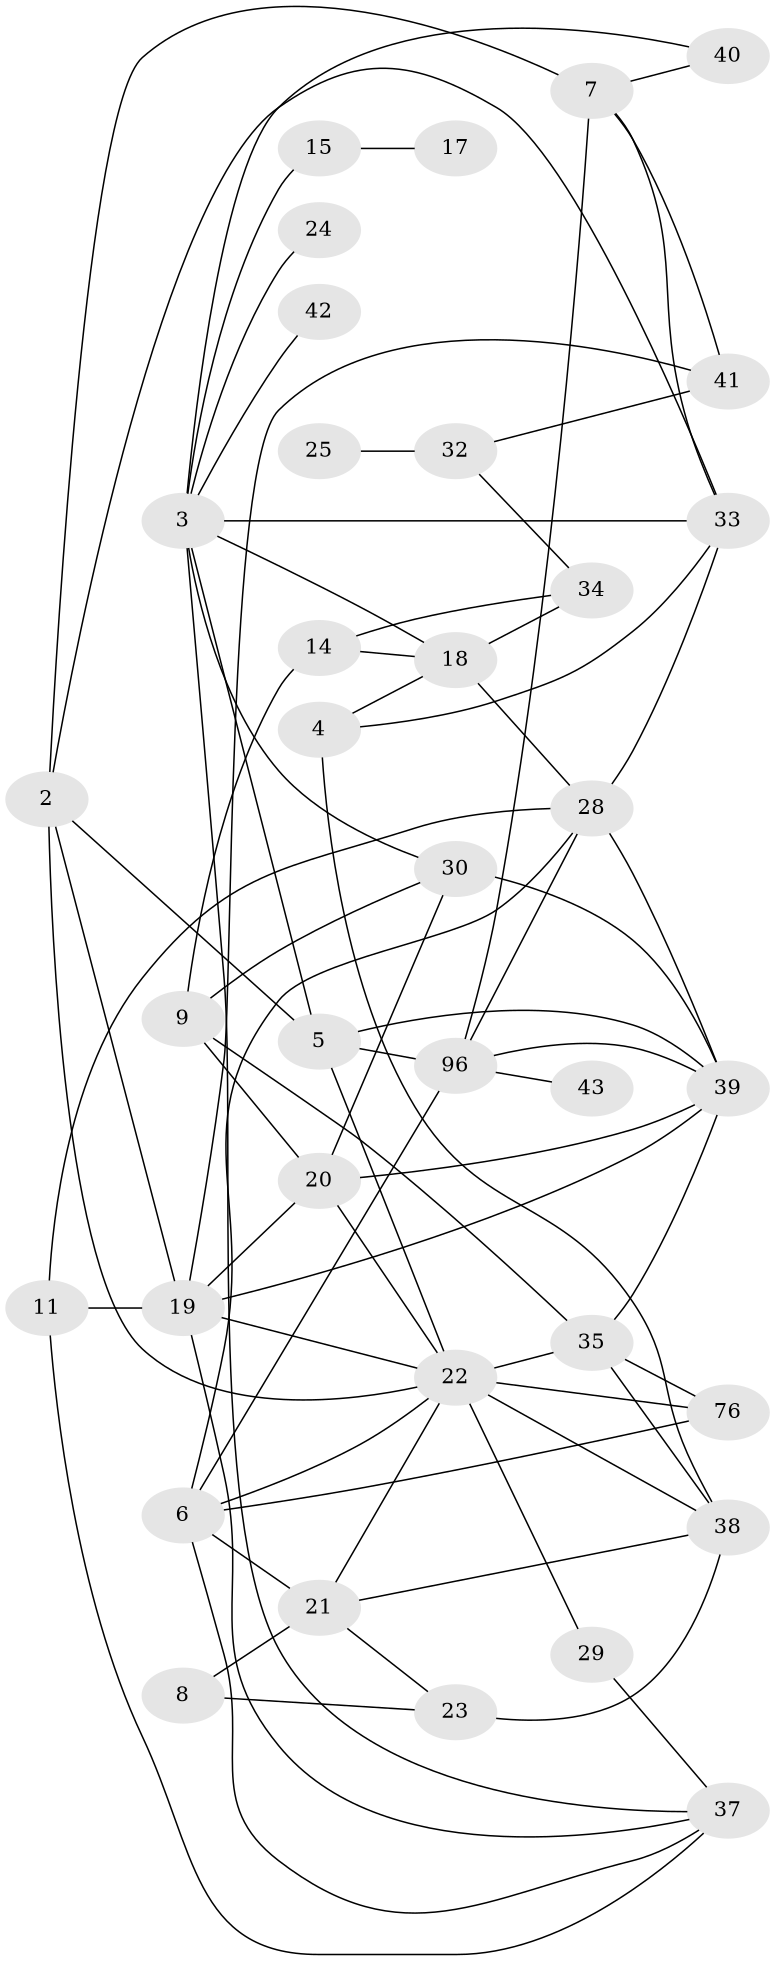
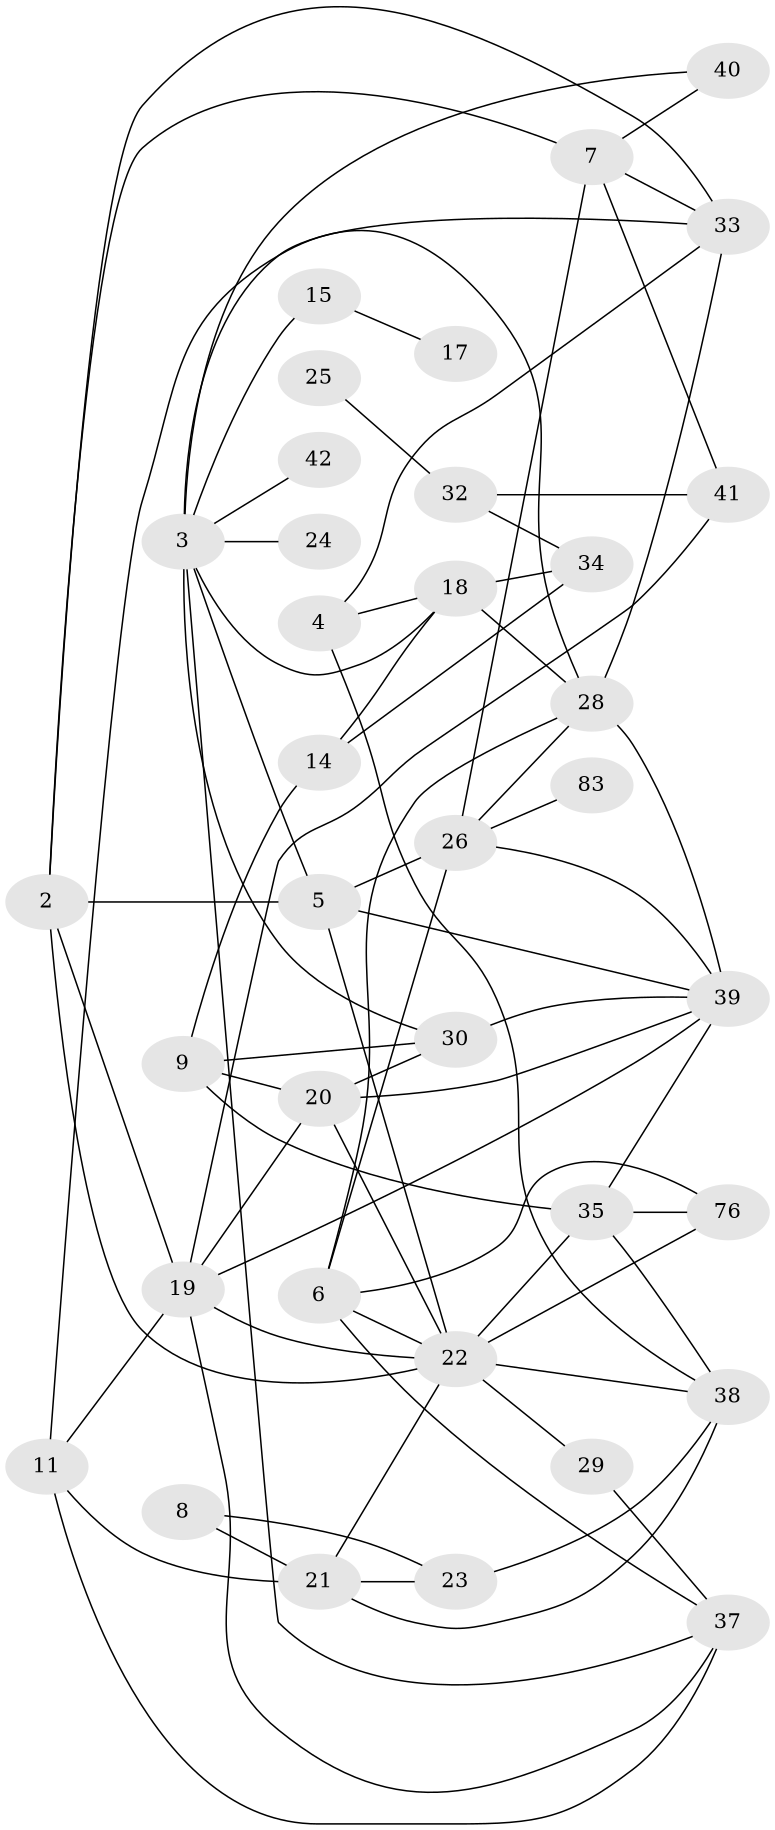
node "96": label "96" -> "26"
node "43": label "43" -> "83"
edge "6" -- "21": now "11" -- "21"
